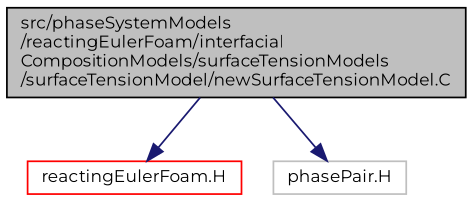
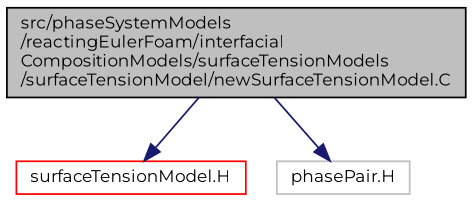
node "reactingEulerFoam.H": label "reactingEulerFoam.H" -> "surfaceTensionModel.H"
